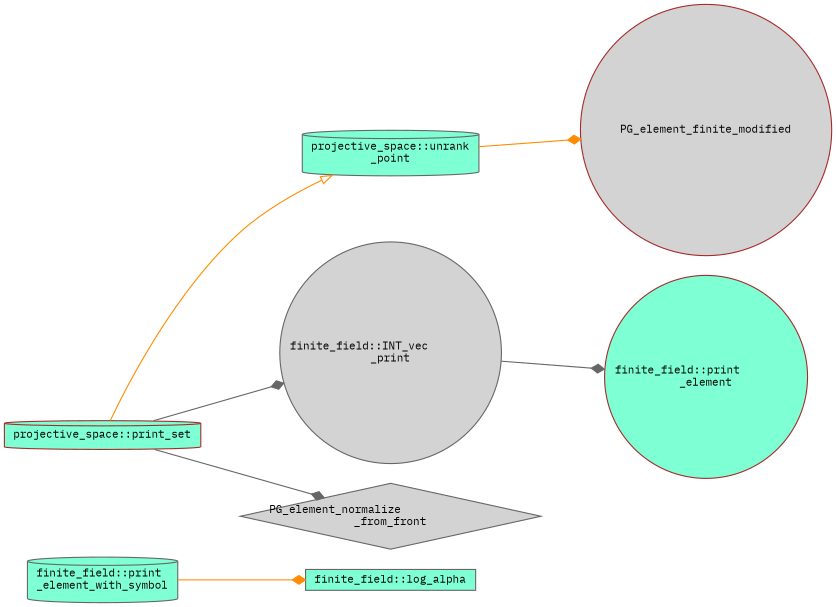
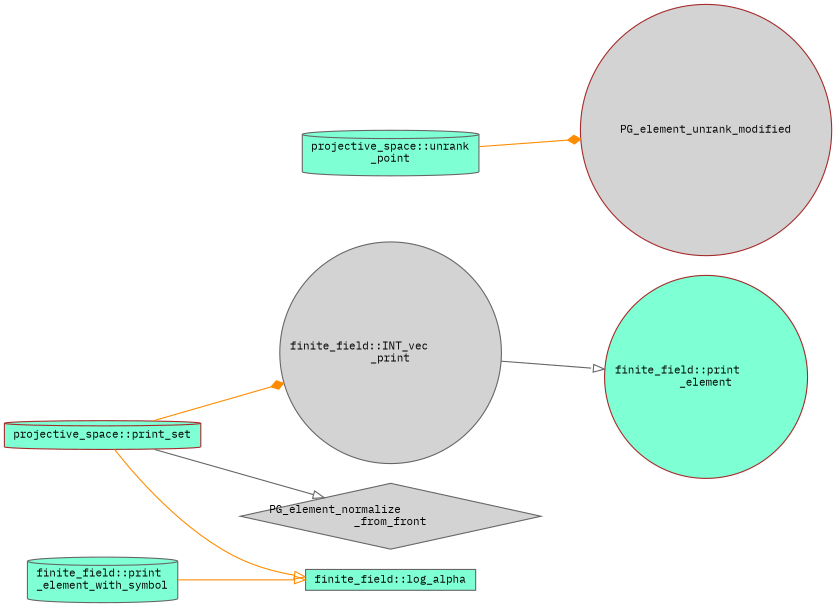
node "PG_element_finite_modified": label "PG_element_finite_modified" -> "PG_element_unrank_modified"
edge "projective_space::print_set" -> "projective_space::unrank _point": now "projective_space::print_set" -> "finite_field::log_alpha"
edge "finite_field::INT_vec _print" -> "finite_field::print _element": arrowhead diamond -> onormal
edge "projective_space::print_set" -> "finite_field::INT_vec _print": color gray40 -> darkorange
edge "projective_space::print_set" -> "PG_element_normalize _from_front": arrowhead diamond -> onormal
edge "finite_field::print _element_with_symbol" -> "finite_field::log_alpha": arrowhead diamond -> onormal
